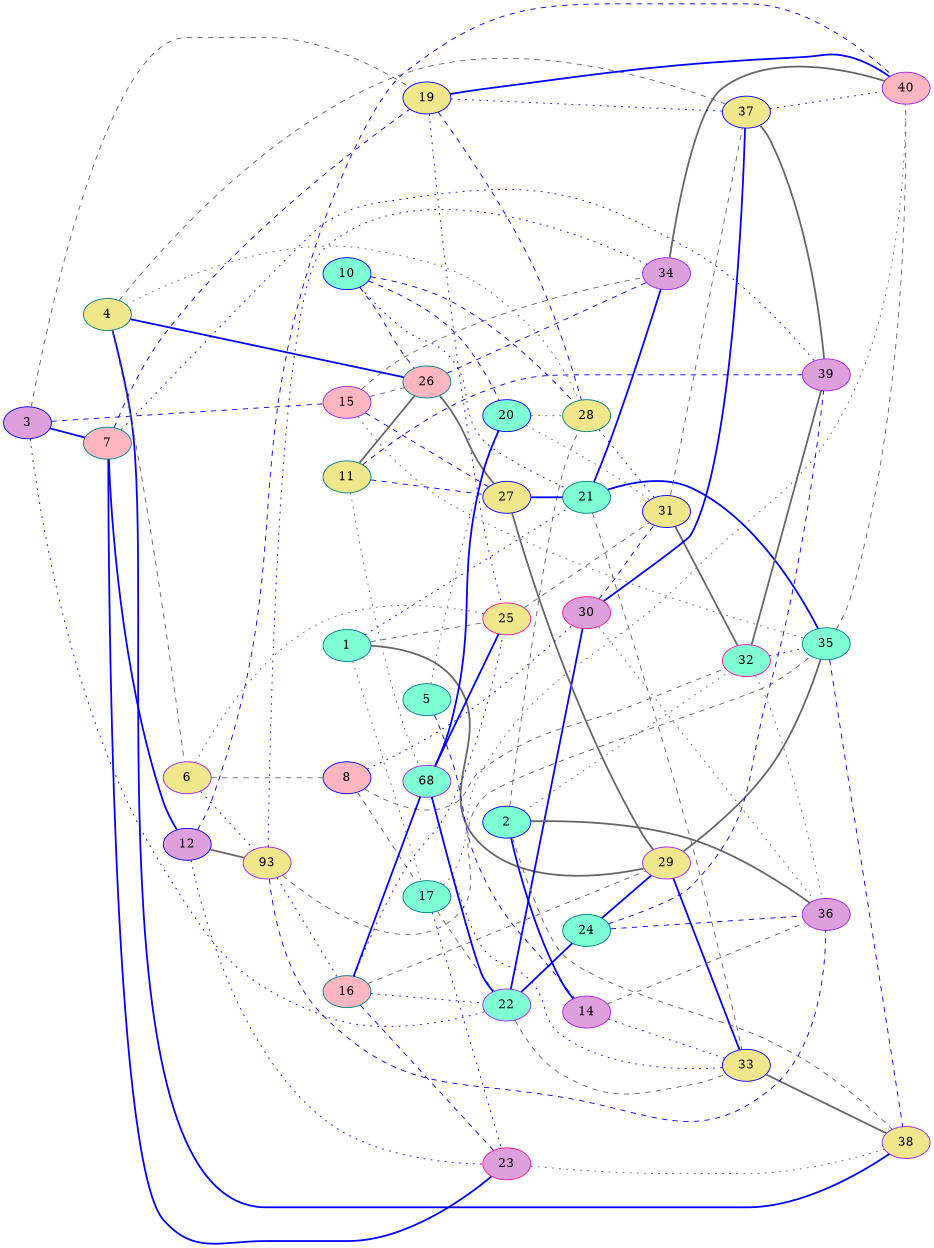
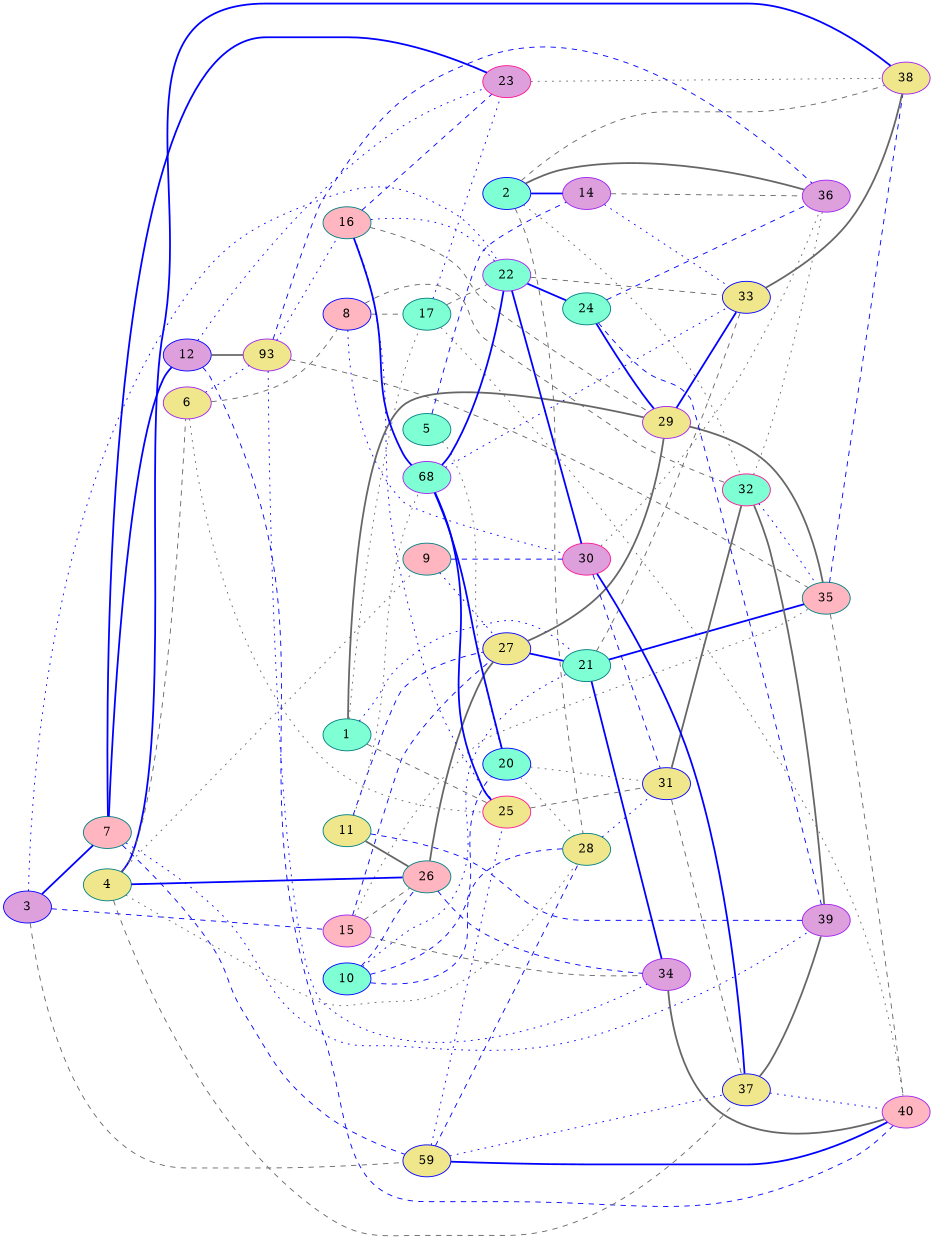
node "19": label "19" -> "59"
node "9": added
node "35": fillcolor aquamarine -> lightpink
